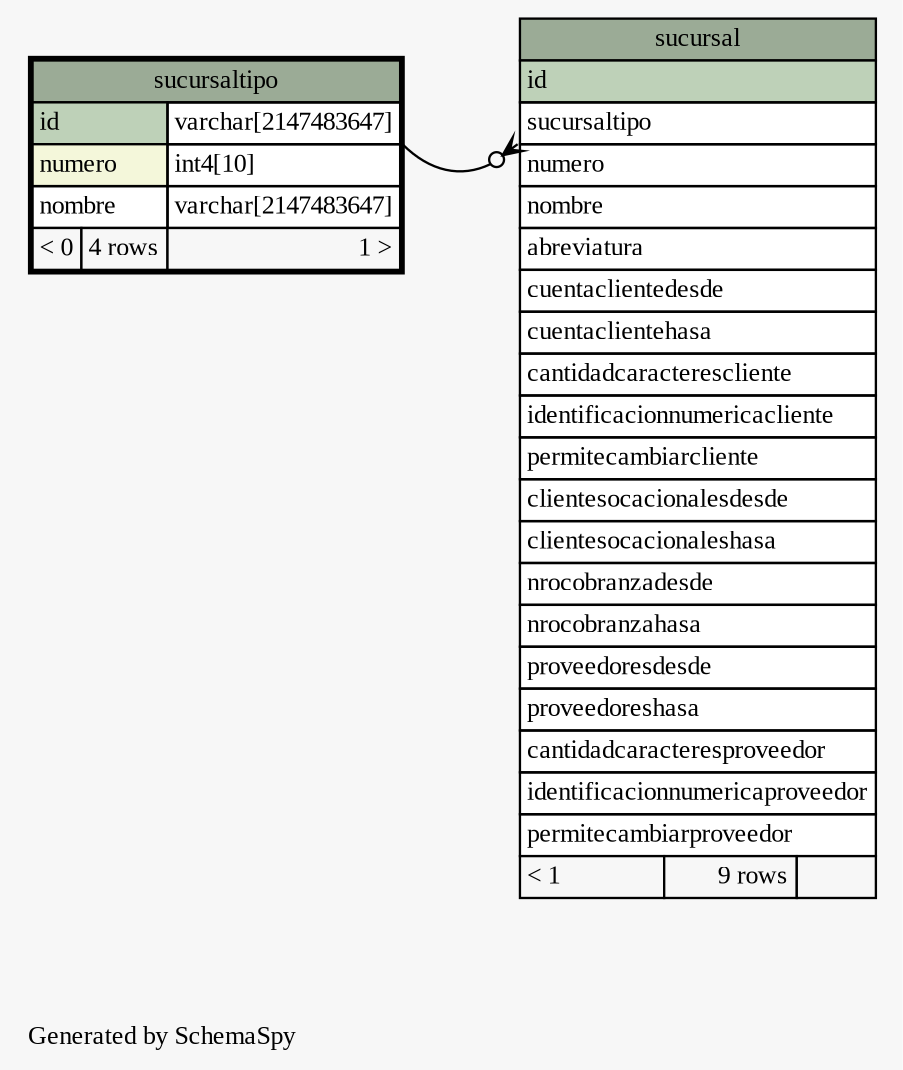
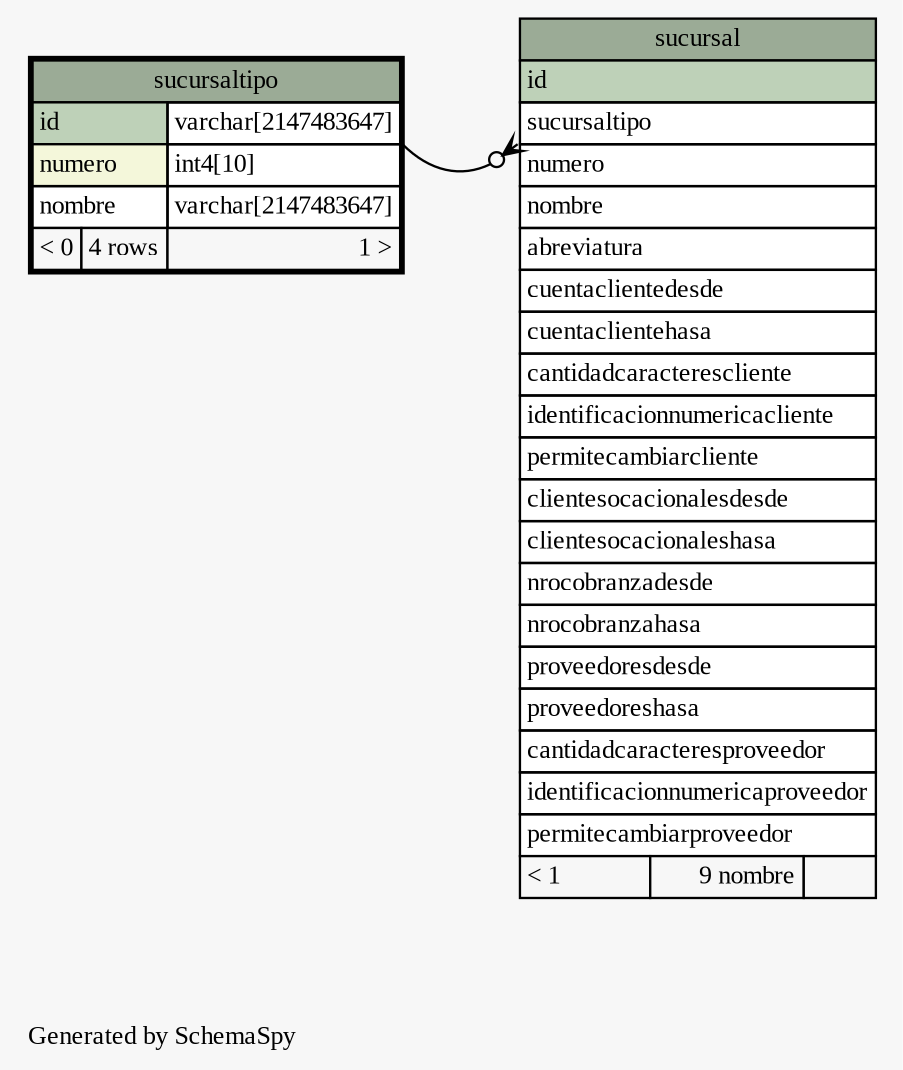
node "sucursal": text "9 rows" -> "9 nombre"
